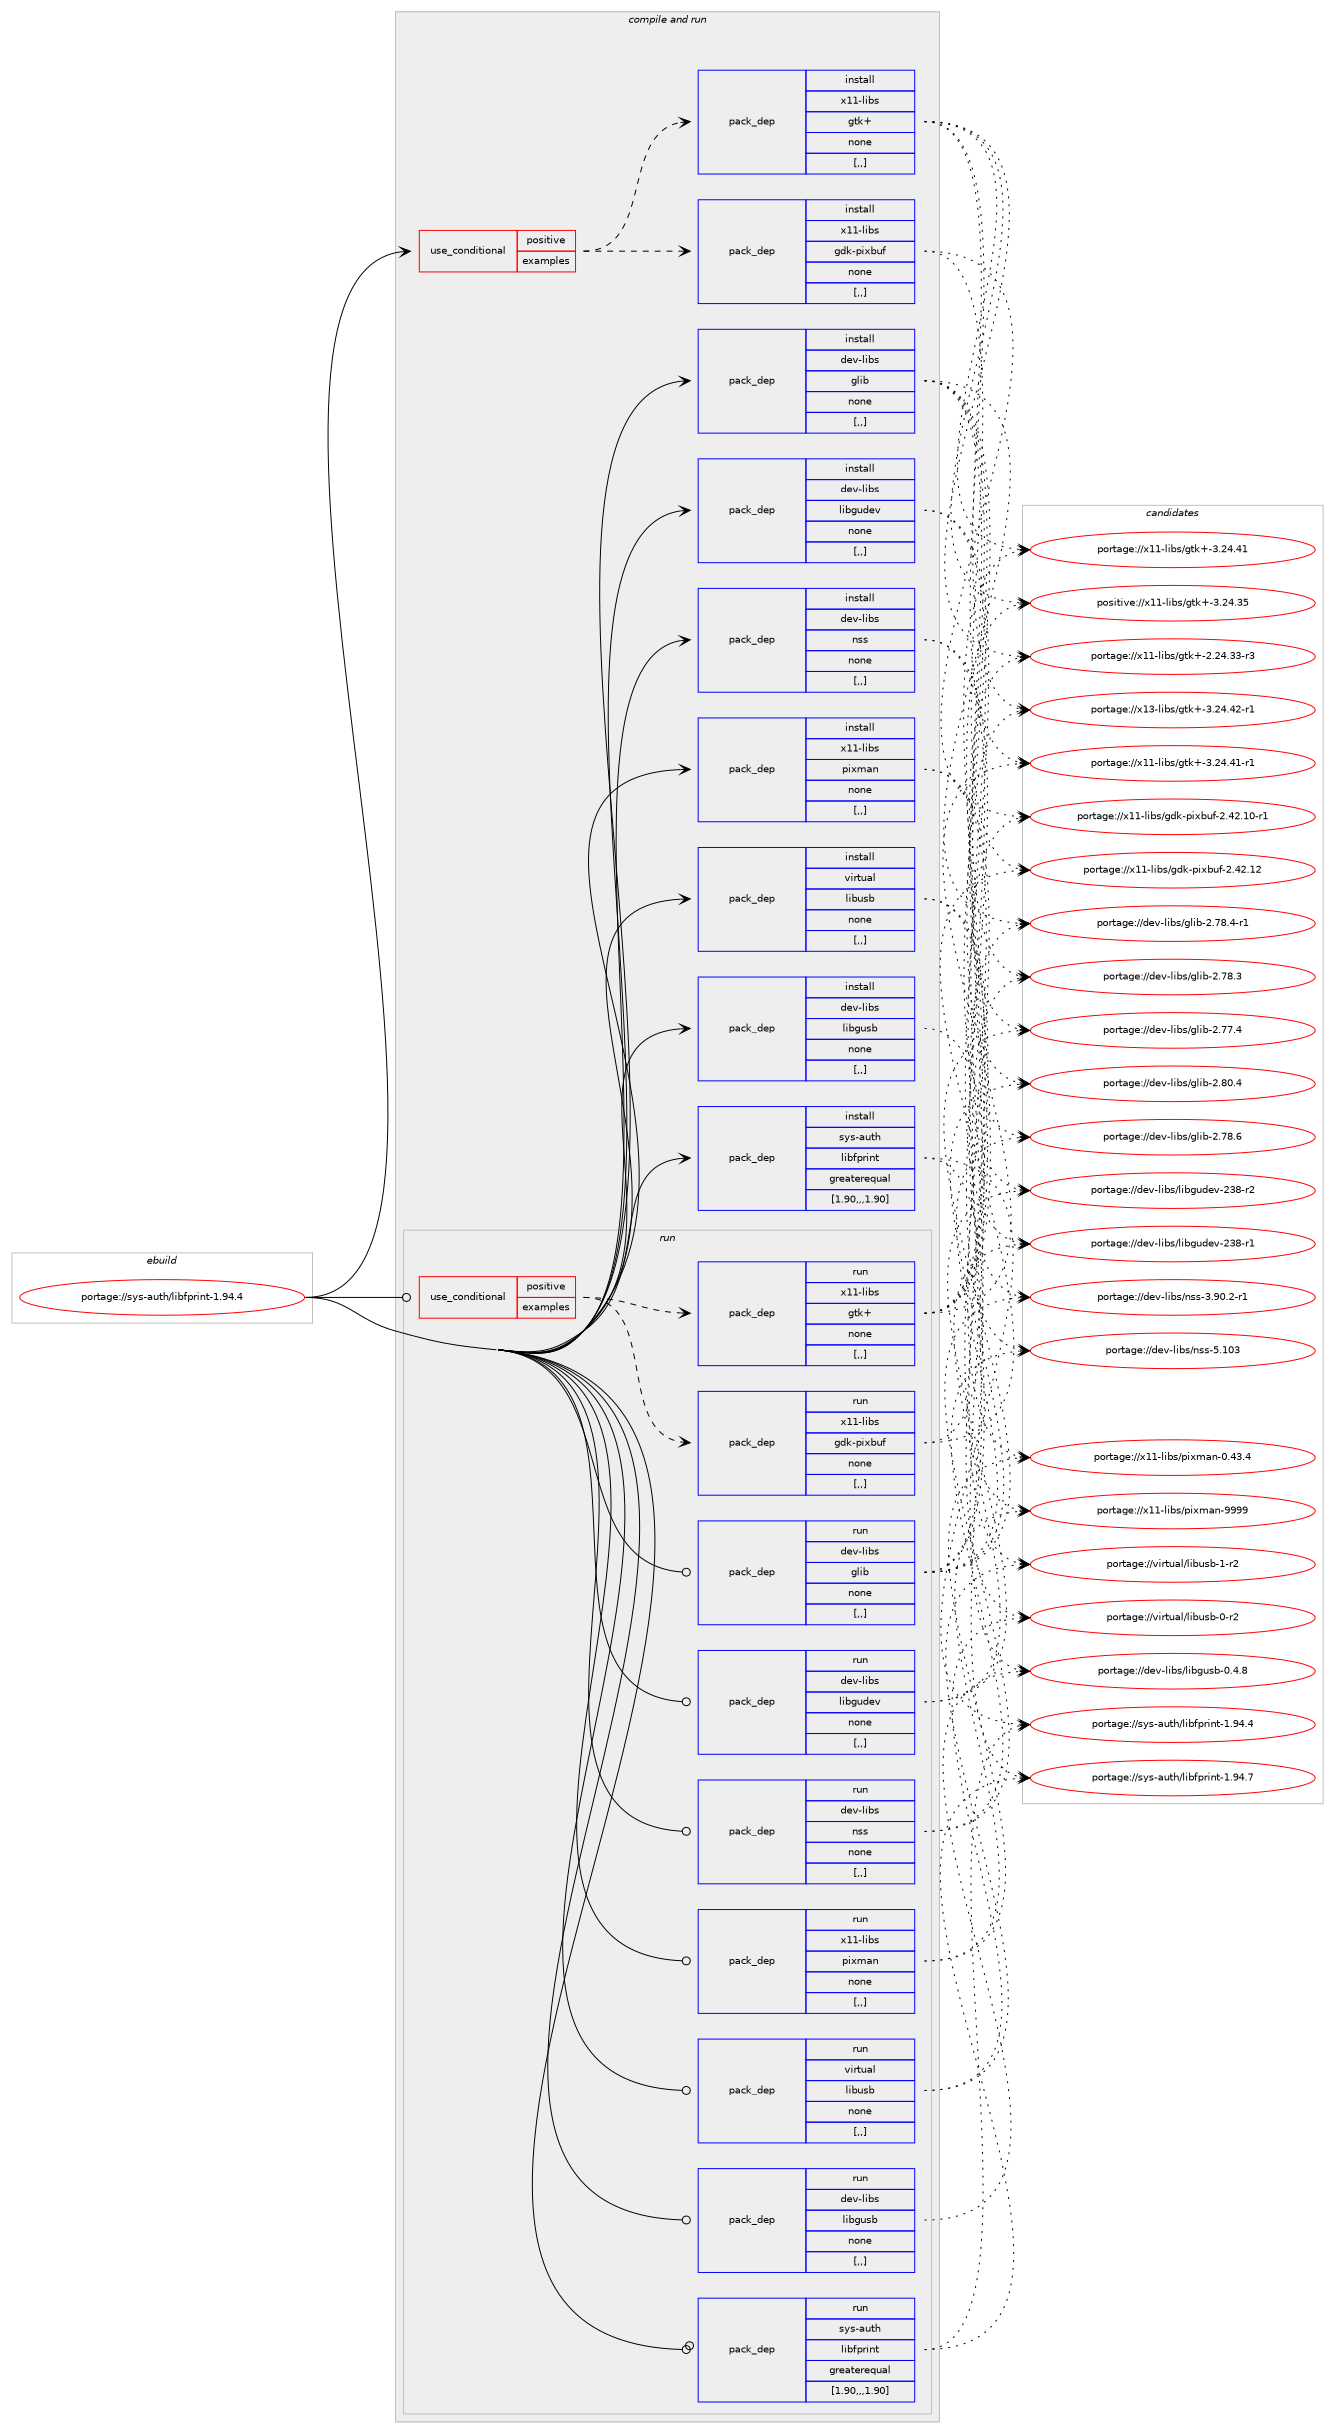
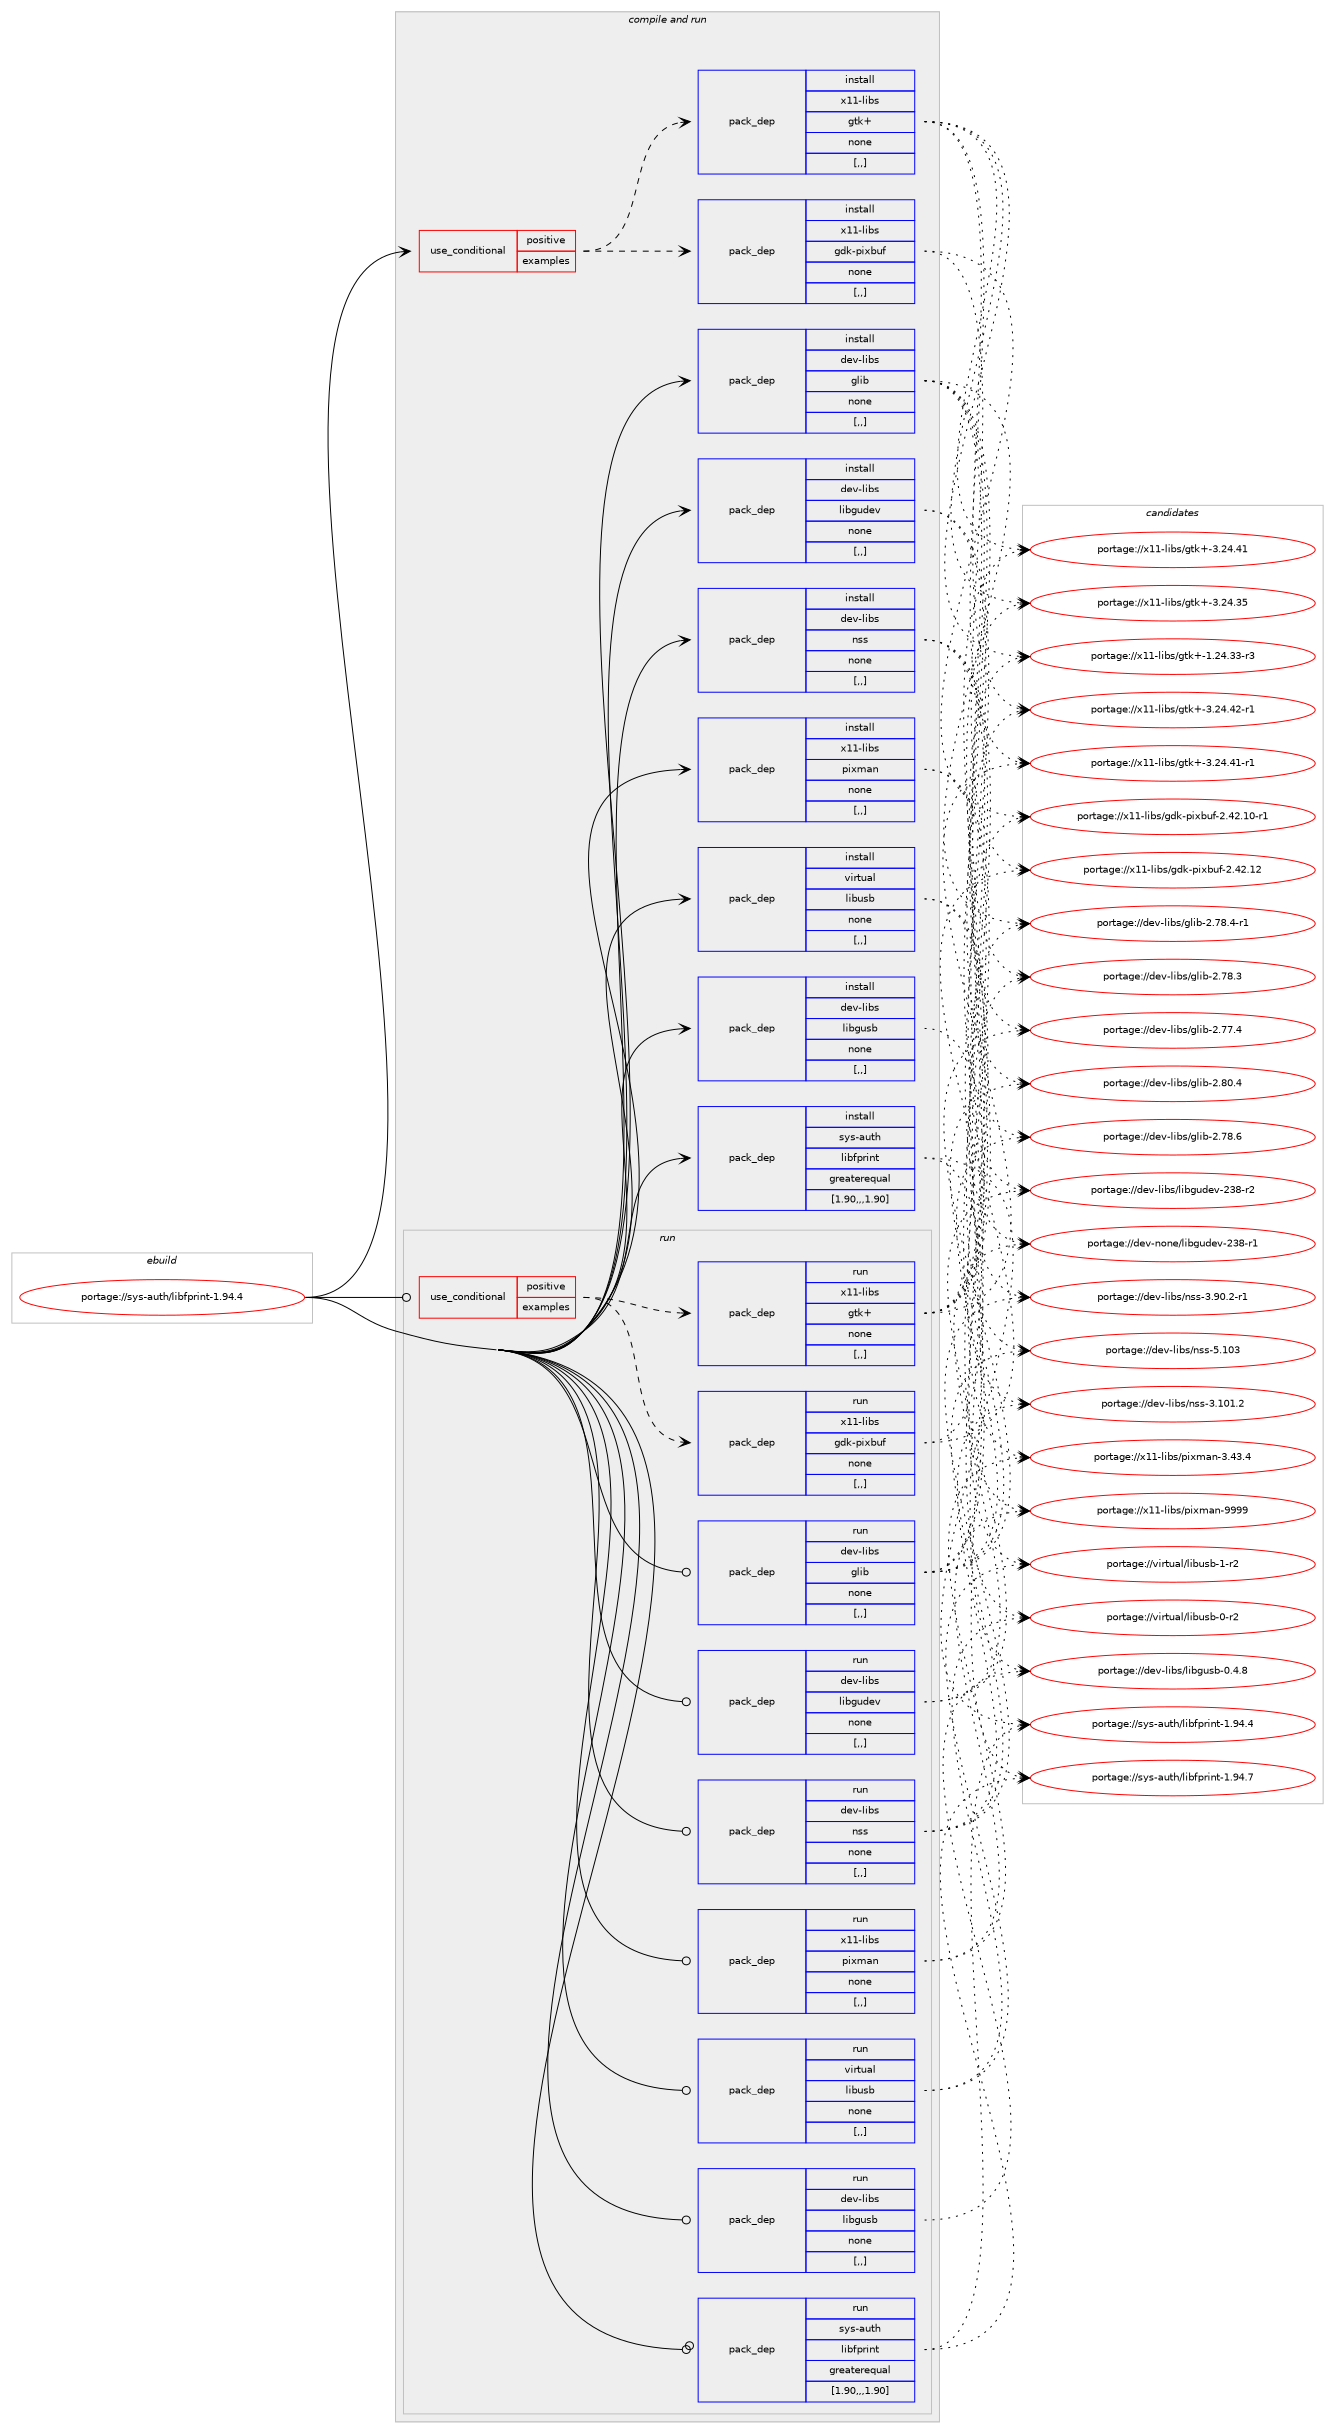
node "positive://x11-libs/gtk+-3.24.35": label "positive://x11-libs/gtk+-3.24.35" -> "portage://x11-libs/gtk+-3.24.35"
node "portage://x11-libs/gtk+-2.24.33-r3": label "portage://x11-libs/gtk+-2.24.33-r3" -> "portage://x11-libs/gtk+-1.24.33-r3"
node "portage://x13-libs/gtk+-3.24.42-r1": label "portage://x13-libs/gtk+-3.24.42-r1" -> "portage://x11-libs/gtk+-3.24.42-r1"
node "portage://dev-libs/libgudev-238-r1": label "portage://dev-libs/libgudev-238-r1" -> "portage://dev-none/libgudev-238-r1"
node "portage://dev-libs/nss-3.101.2": added
node "portage://x11-libs/pixman-0.43.4": label "portage://x11-libs/pixman-0.43.4" -> "portage://x11-libs/pixman-3.43.4"
